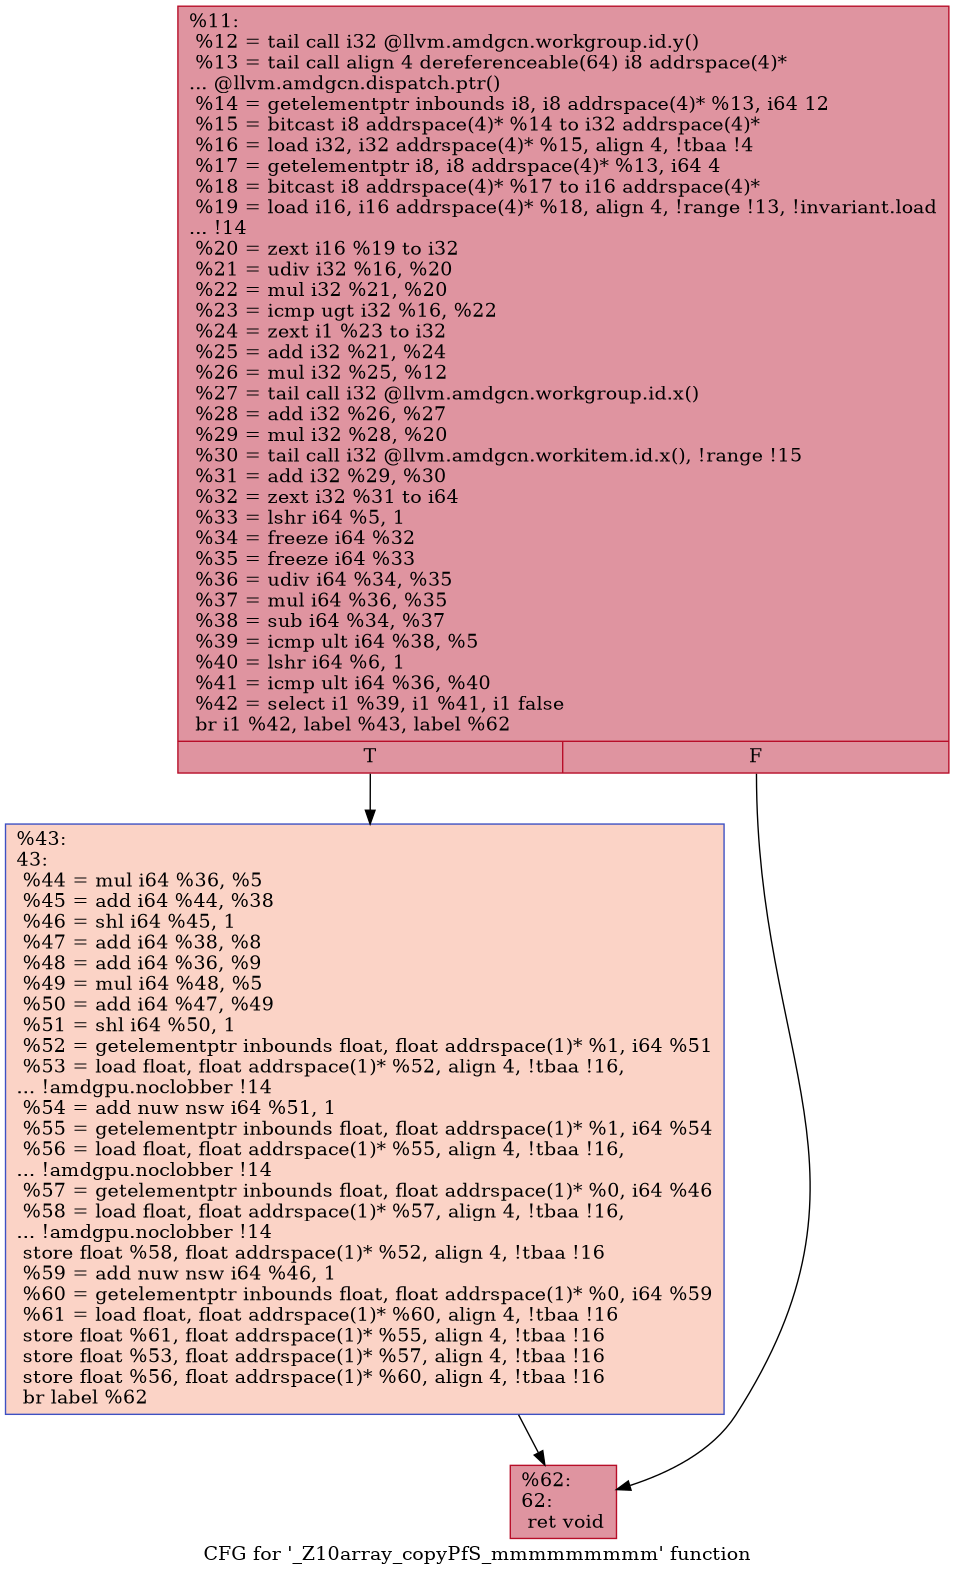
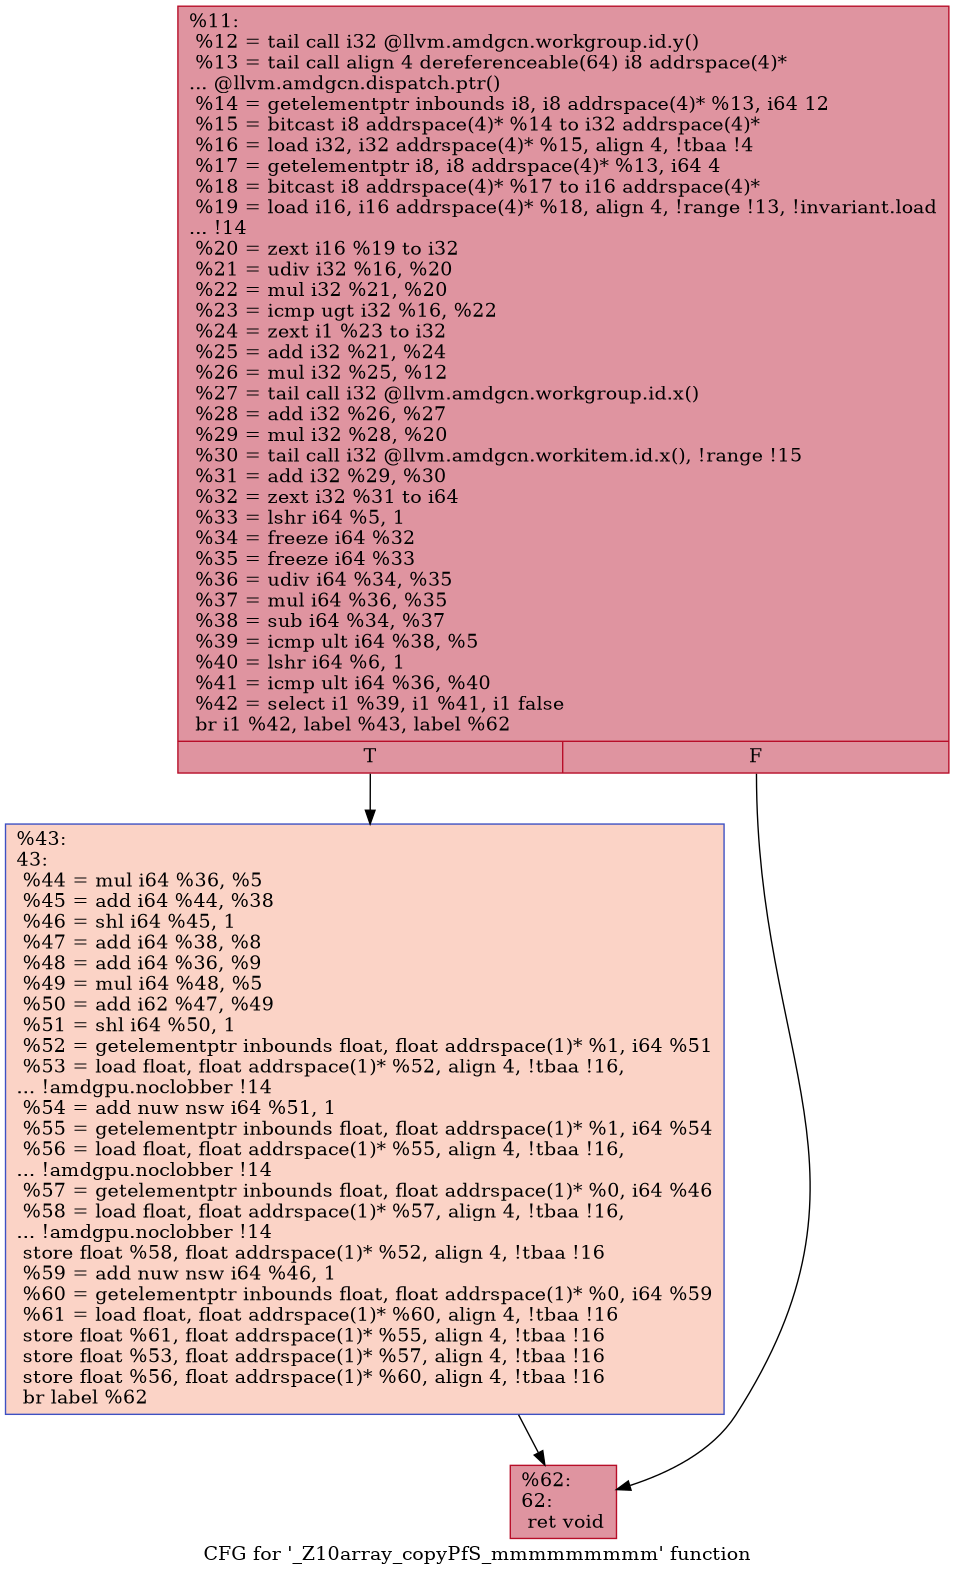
node "%43:": text "%50 = add i64 %47, %49" -> "%50 = add i62 %47, %49"
